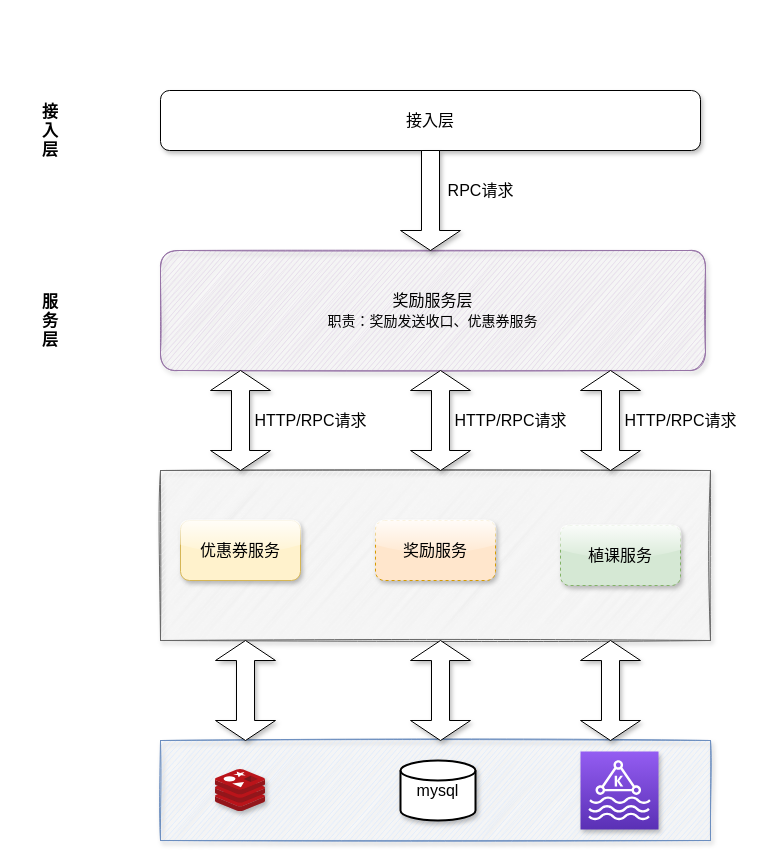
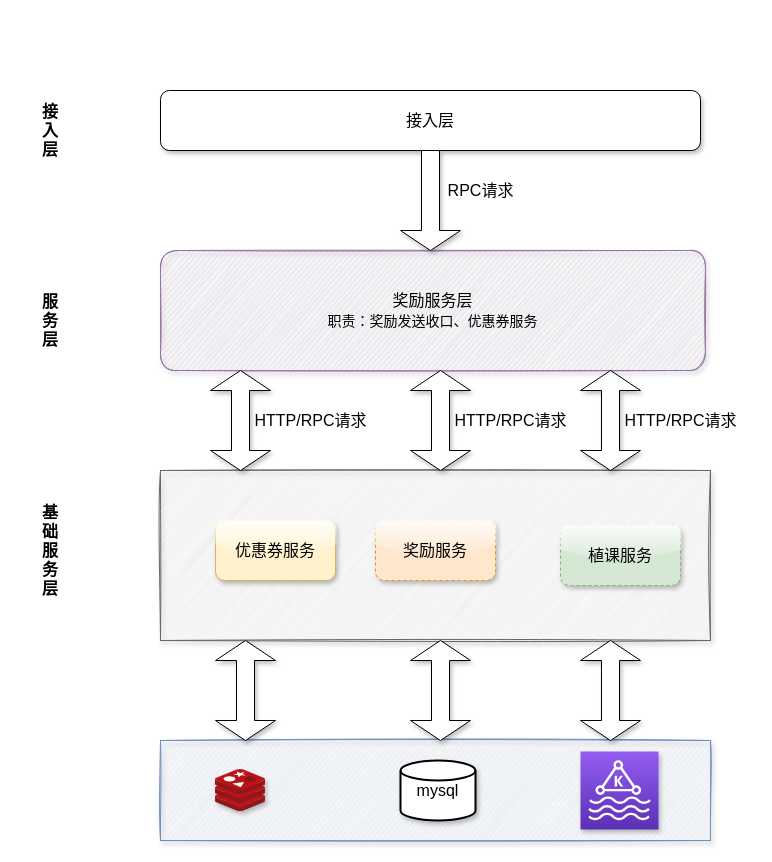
node "基 础 服 务 层": added
node "优惠券服务": moved (241, 551) -> (276, 551)
